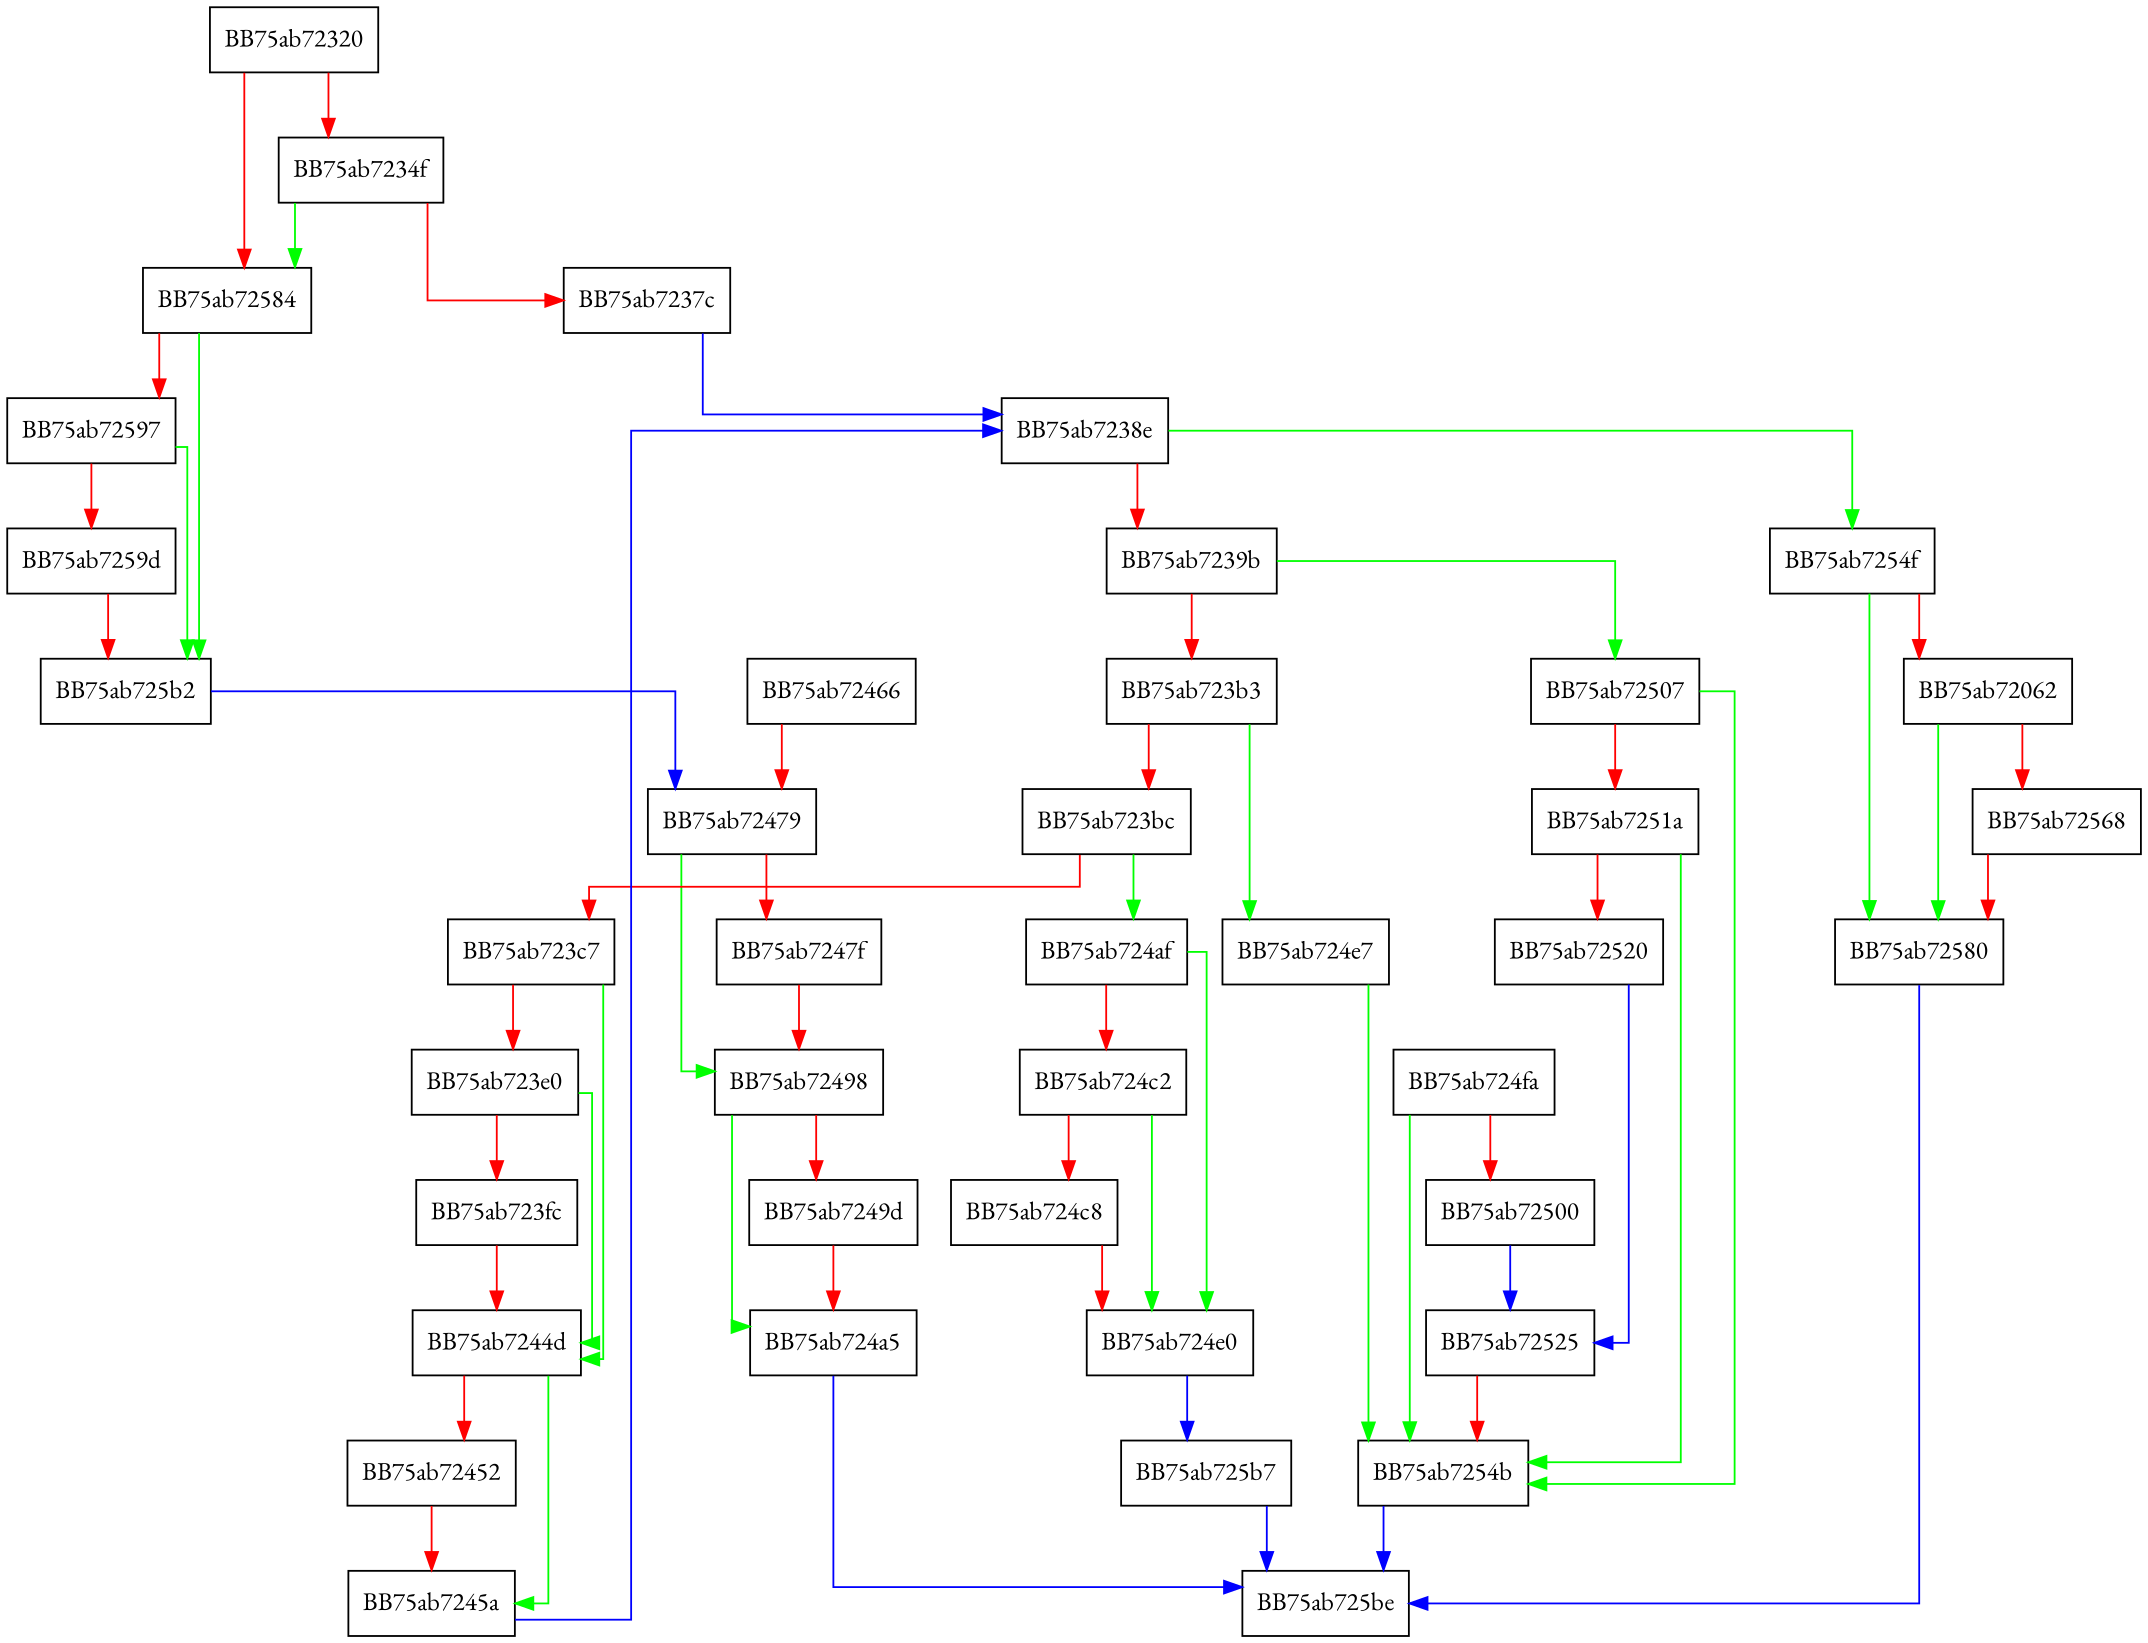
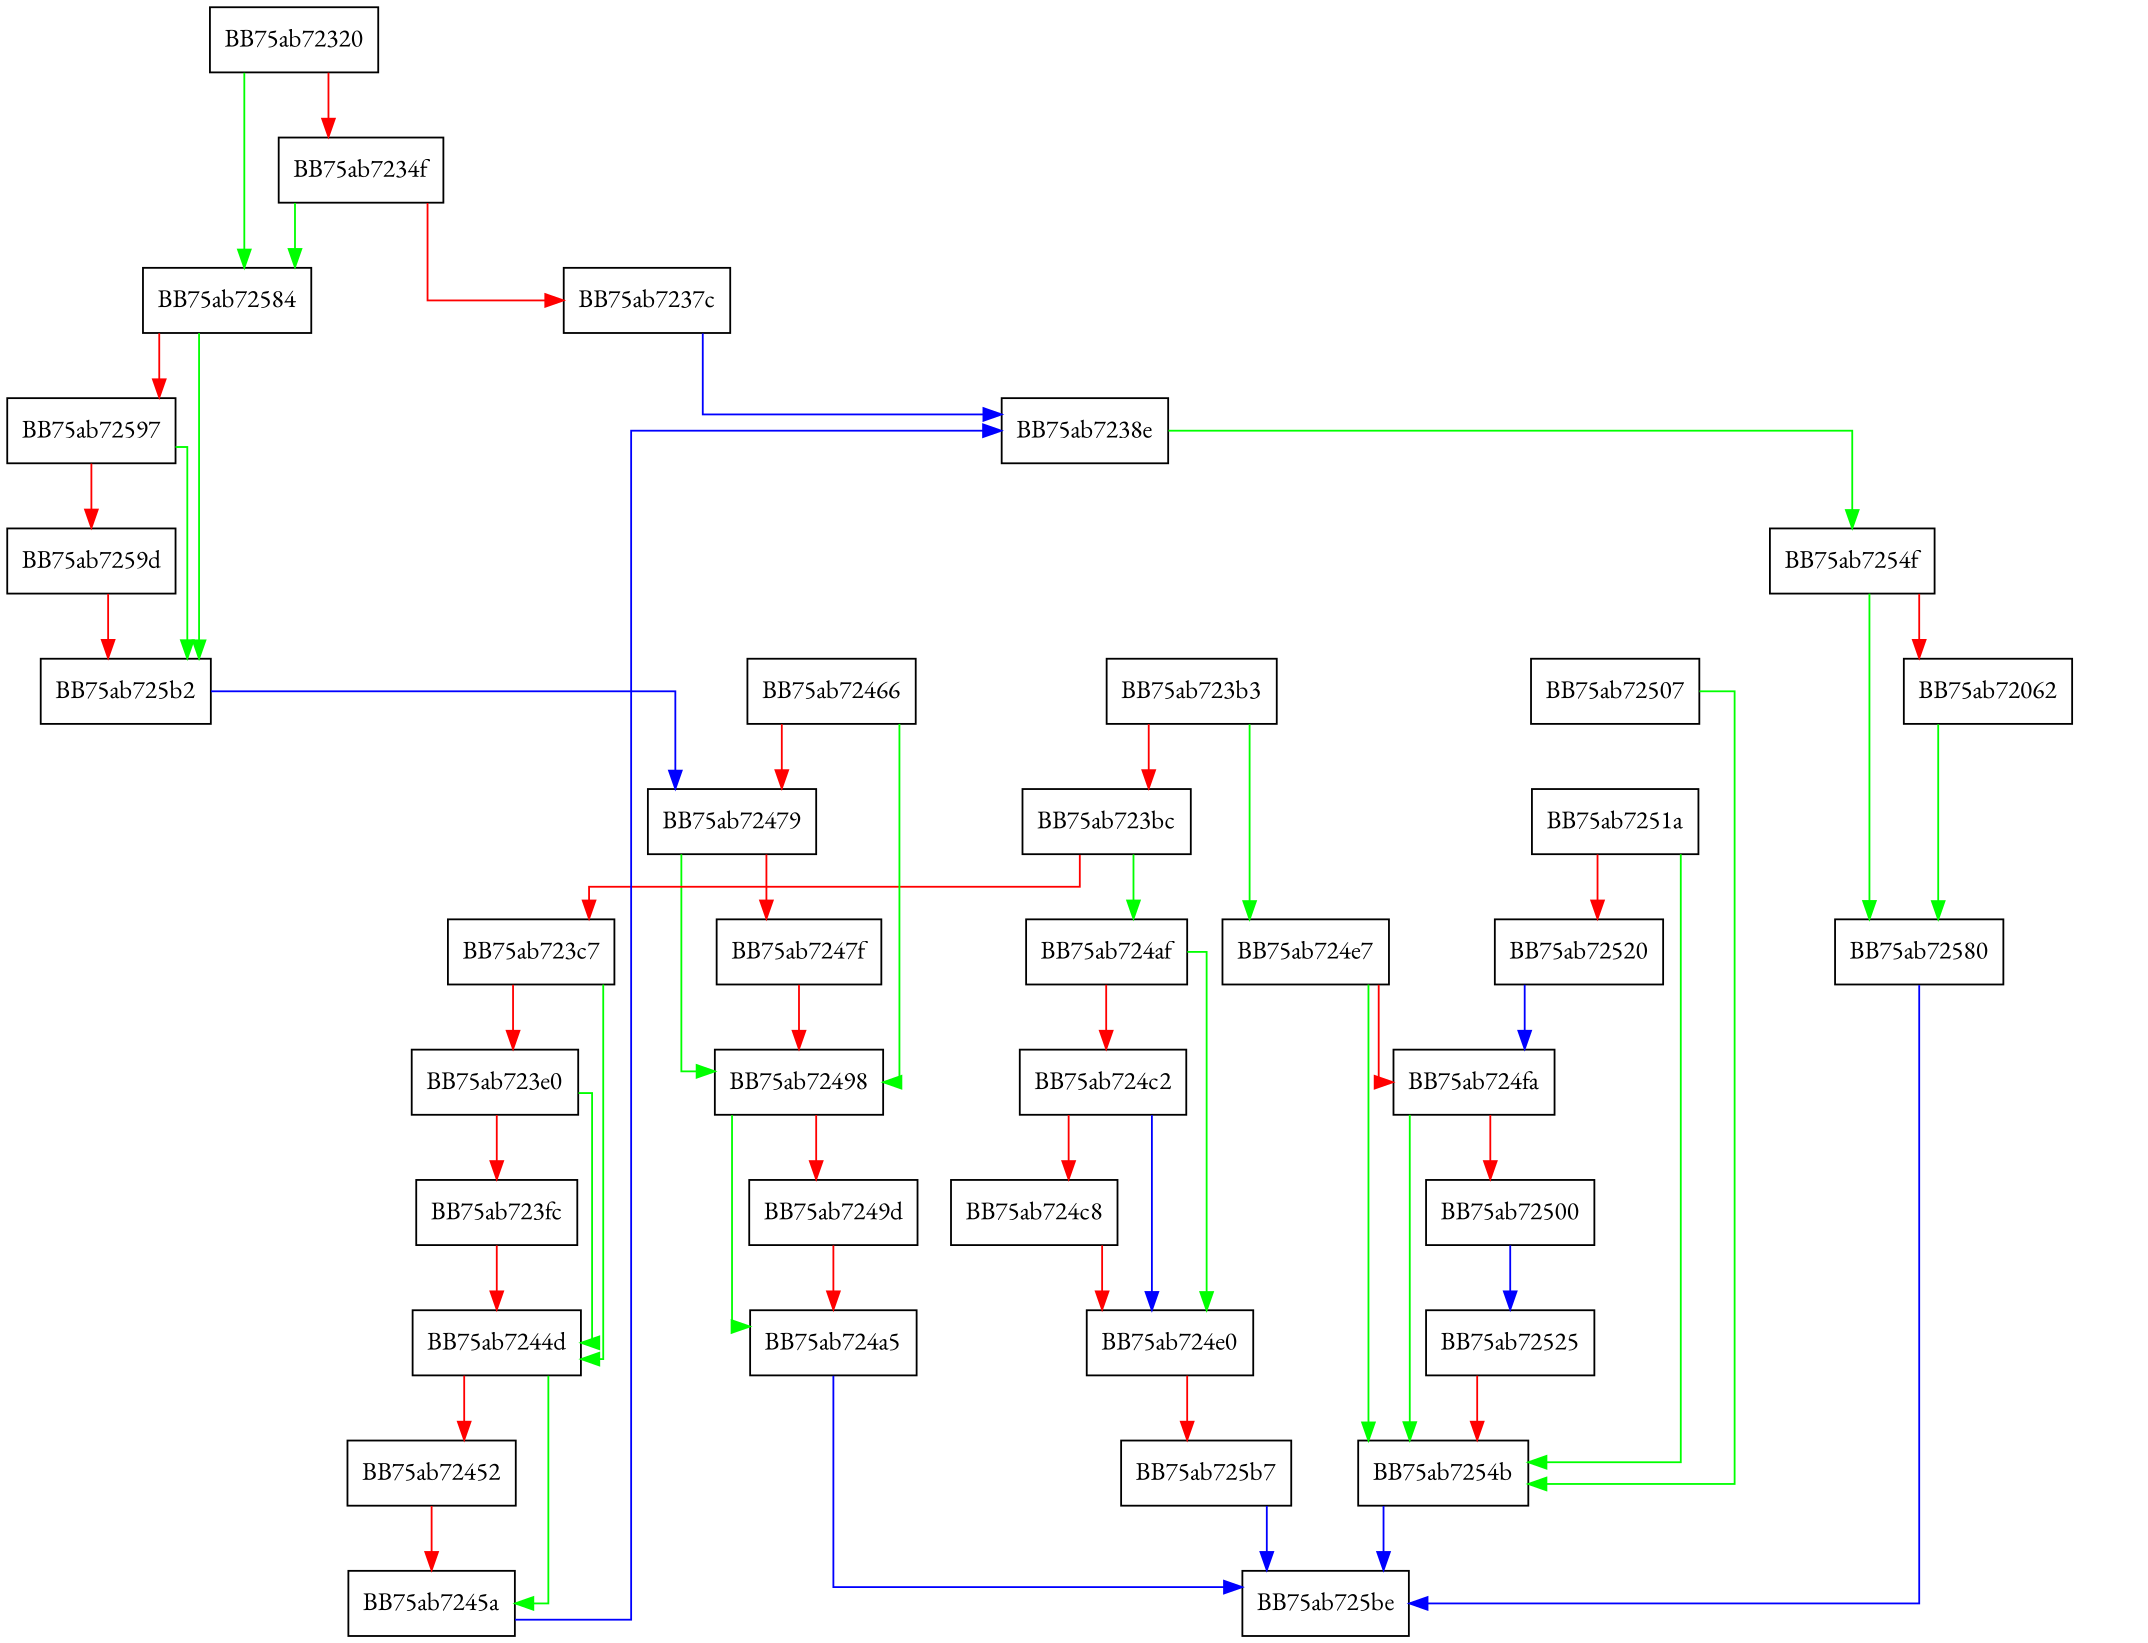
edge "BB75ab72320" -> "BB75ab72584": color red -> green
node "BB75ab7239b": removed
edge "BB75ab72507" -> "BB75ab7251a": removed
node "BB75ab72568": removed
edge "BB75ab72466" -> "BB75ab72498": added
edge "BB75ab724e7" -> "BB75ab724fa": added
edge "BB75ab72520" -> "BB75ab72525": now "BB75ab72520" -> "BB75ab724fa"
edge "BB75ab724c2" -> "BB75ab724e0": color green -> blue
edge "BB75ab724e0" -> "BB75ab725b7": color blue -> red
